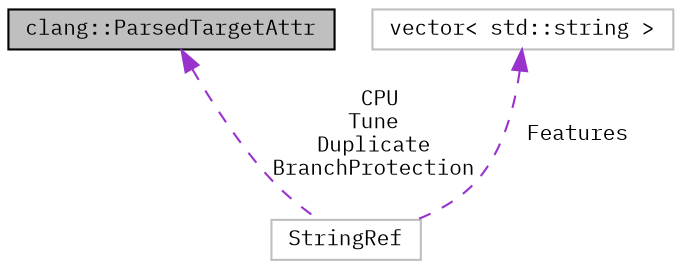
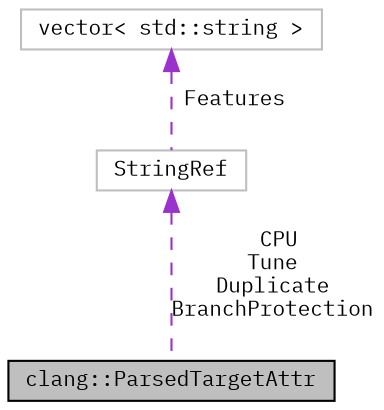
edge "StringRef" -> "clang::ParsedTargetAttr": reversed
